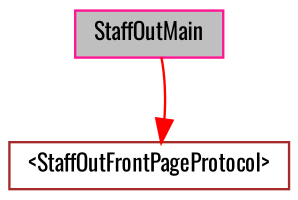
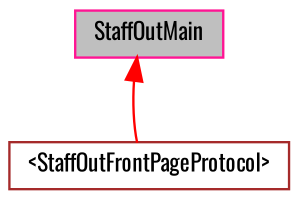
edge "StaffOutMain" -> "<StaffOutFrontPageProtocol>": reversed
